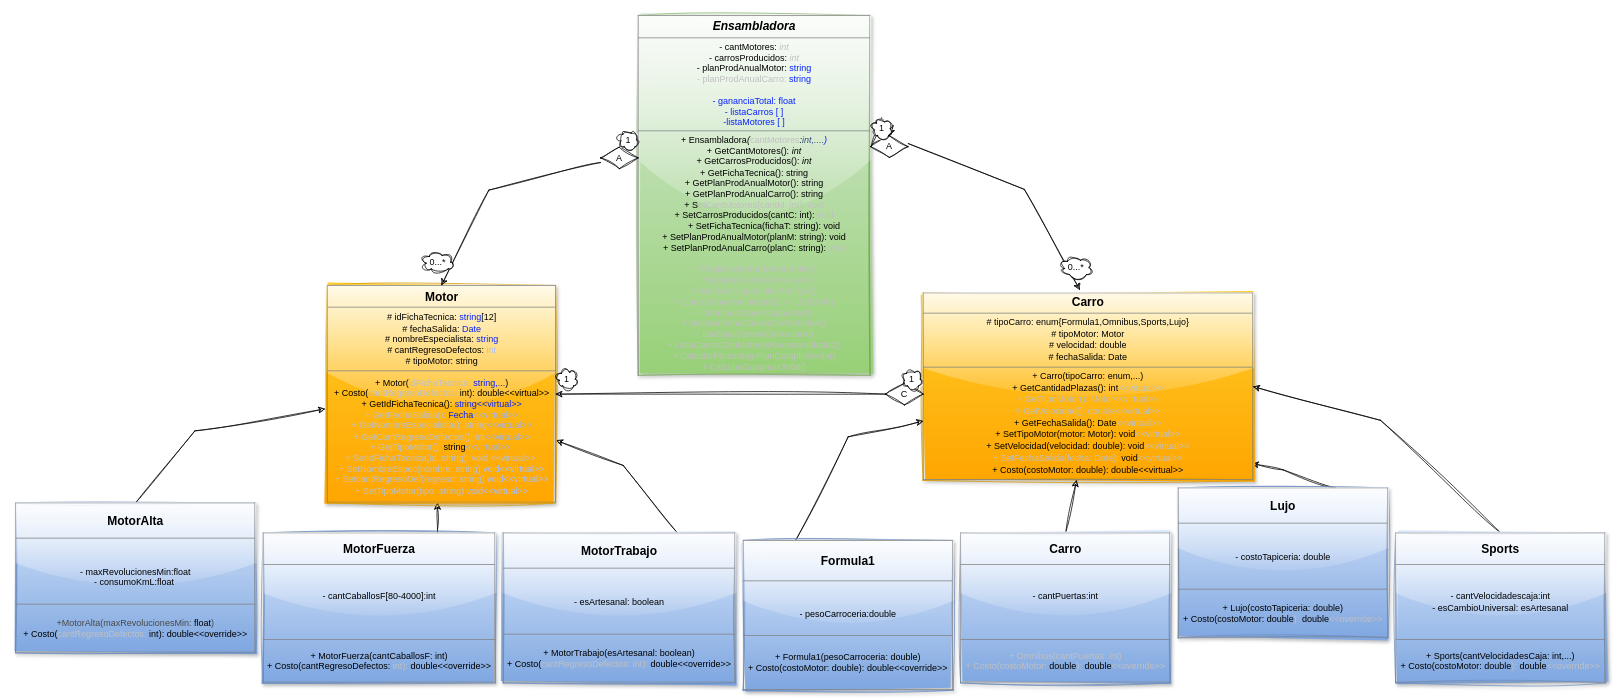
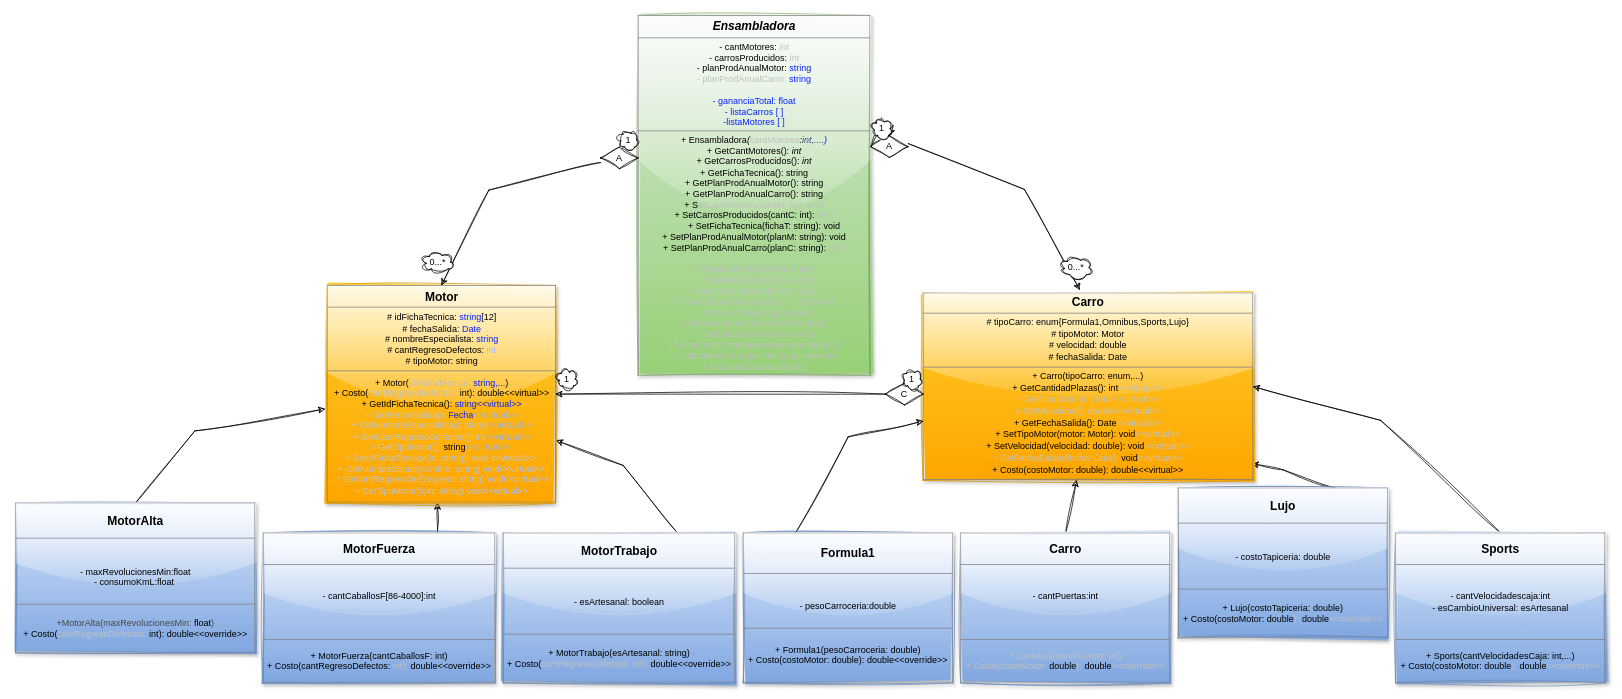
node "MotorFuerza - cantCaballosF[80-4000]:int + MotorFuerza(cantCaballosF: int) + Costo(cantRegresoDefectos: int): double<<override>>": label "MotorFuerza - cantCaballosF[80-4000]:int + MotorFuerza(cantCaballosF: int) + Costo(cantRegresoDefectos: int): double<<override>>" -> "MotorFuerza - cantCaballosF[86-4000]:int + MotorFuerza(cantCaballosF: int) + Costo(cantRegresoDefectos: int): double<<override>>"
node "MotorTrabajo - esArtesanal: boolean + MotorTrabajo(esArtesanal: boolean) + Costo(cantRegresoDefectos: int): double<<override>>": label "MotorTrabajo - esArtesanal: boolean + MotorTrabajo(esArtesanal: boolean) + Costo(cantRegresoDefectos: int): double<<override>>" -> "MotorTrabajo - esArtesanal: boolean + MotorTrabajo(esArtesanal: string) + Costo(cantRegresoDefectos: int): double<<override>>"
node "Formula1 - pesoCarroceria:double + Formula1(pesoCarroceria: double) + Costo(costoMotor: double): double<<override>>": moved (848, 615) -> (848, 608)
